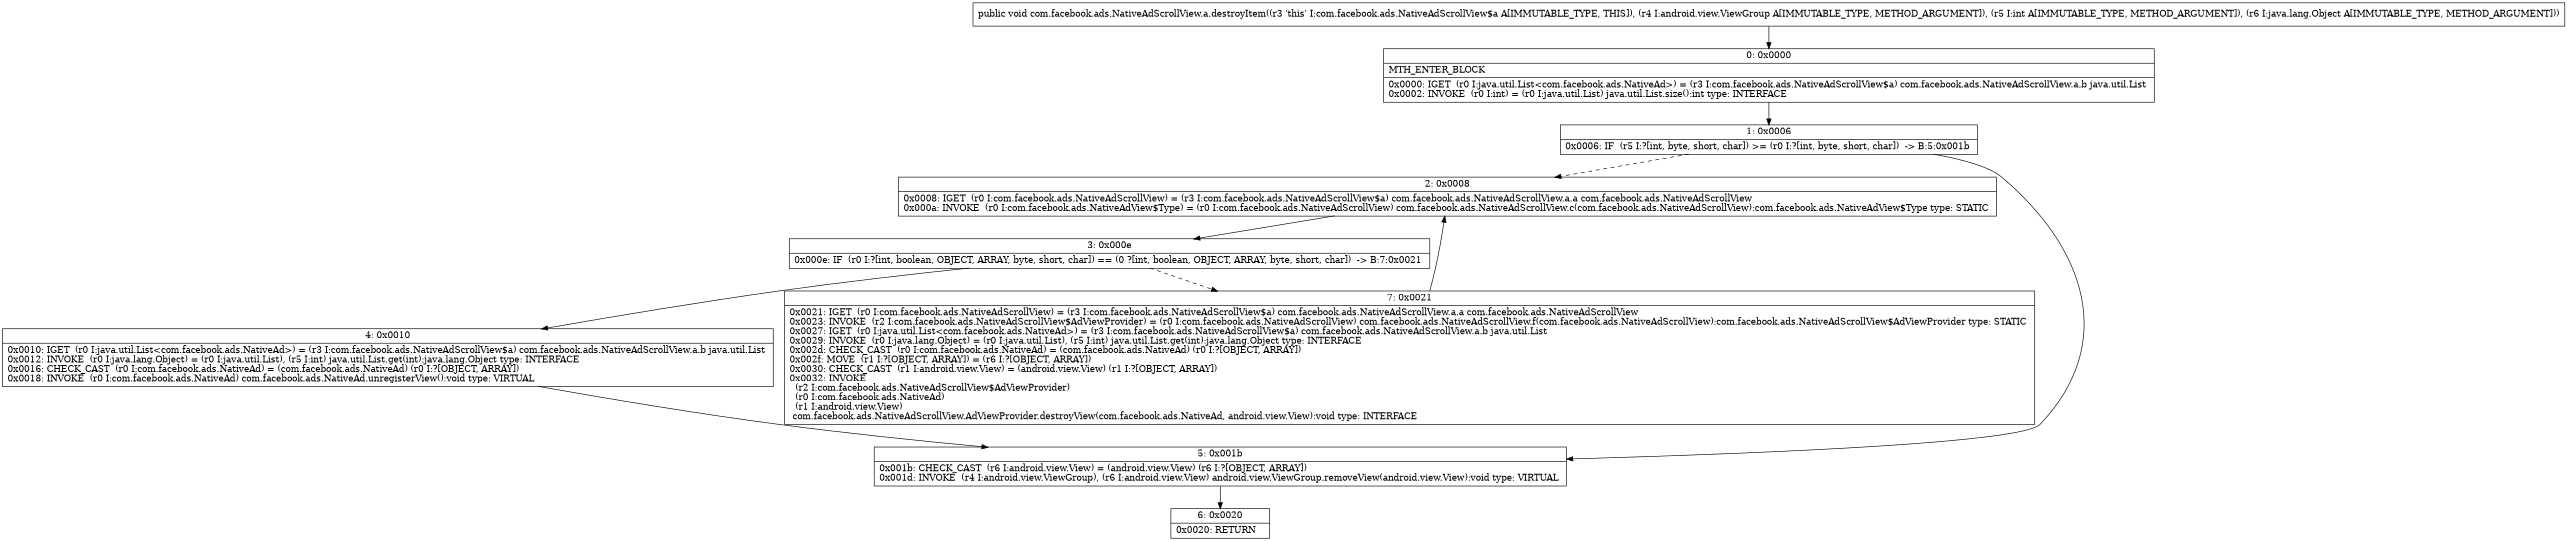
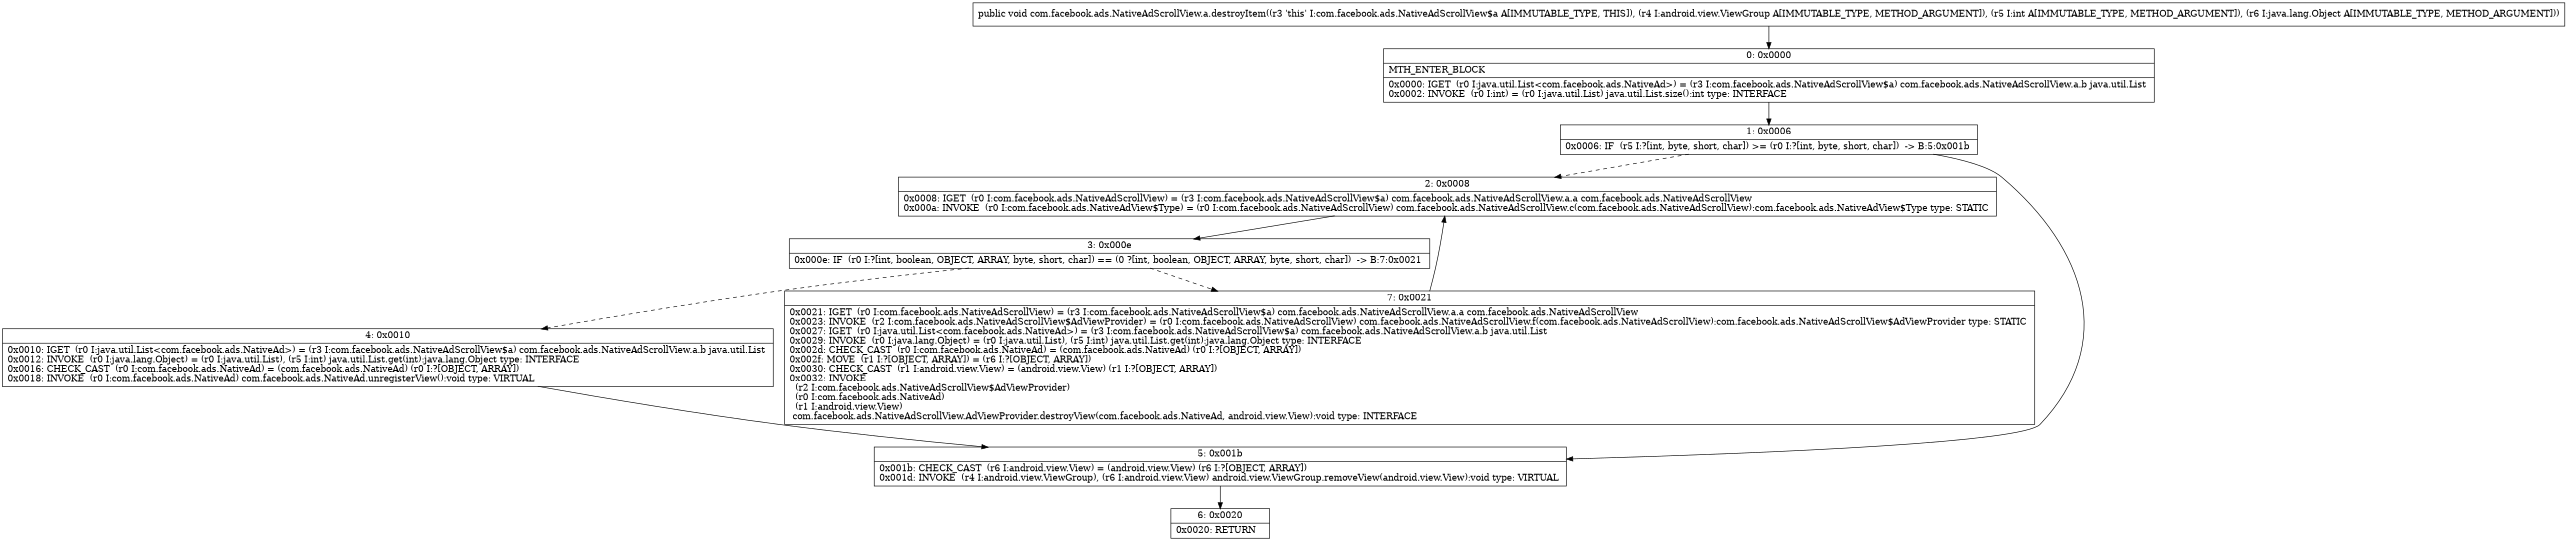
edge "3: 0x000e" -> "4: 0x0010": style solid -> dashed
